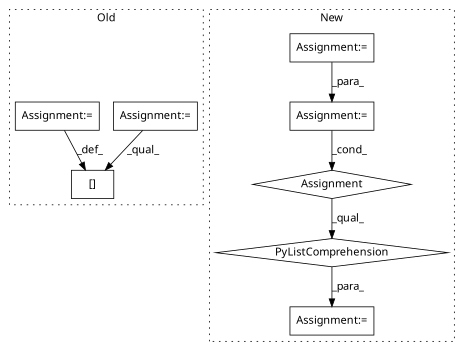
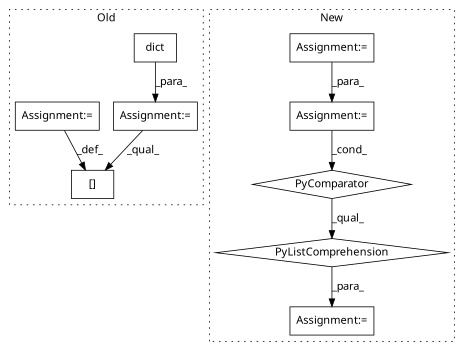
node "dict": added
node "Assignment": label "Assignment" -> "PyComparator"
